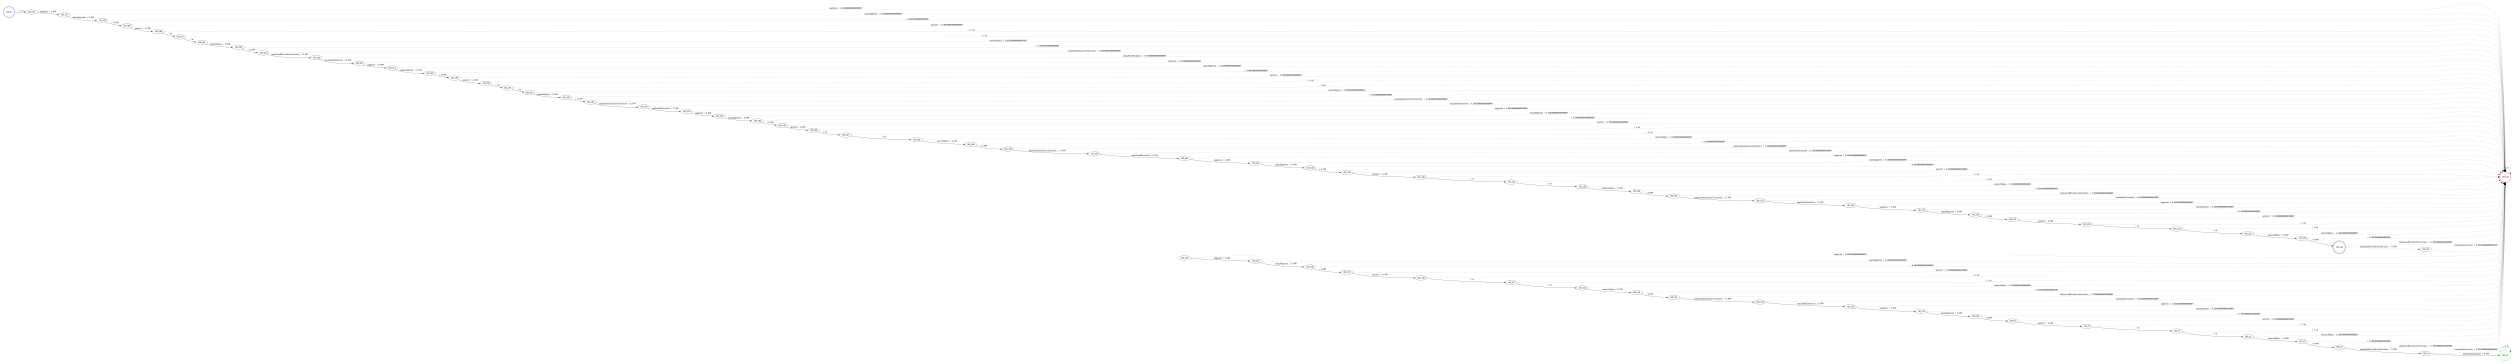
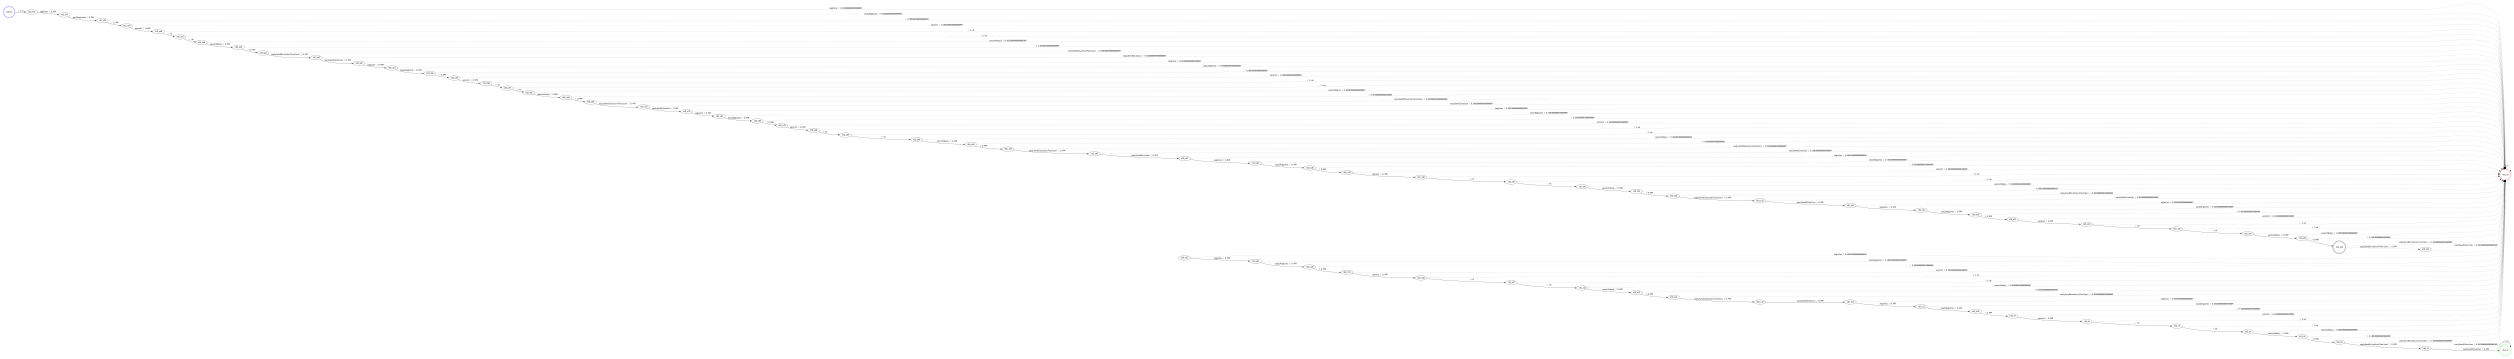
edge "n10_s13" -> "n10_s0": removed, label "replySendSituation / 0.0010000000000000009"
